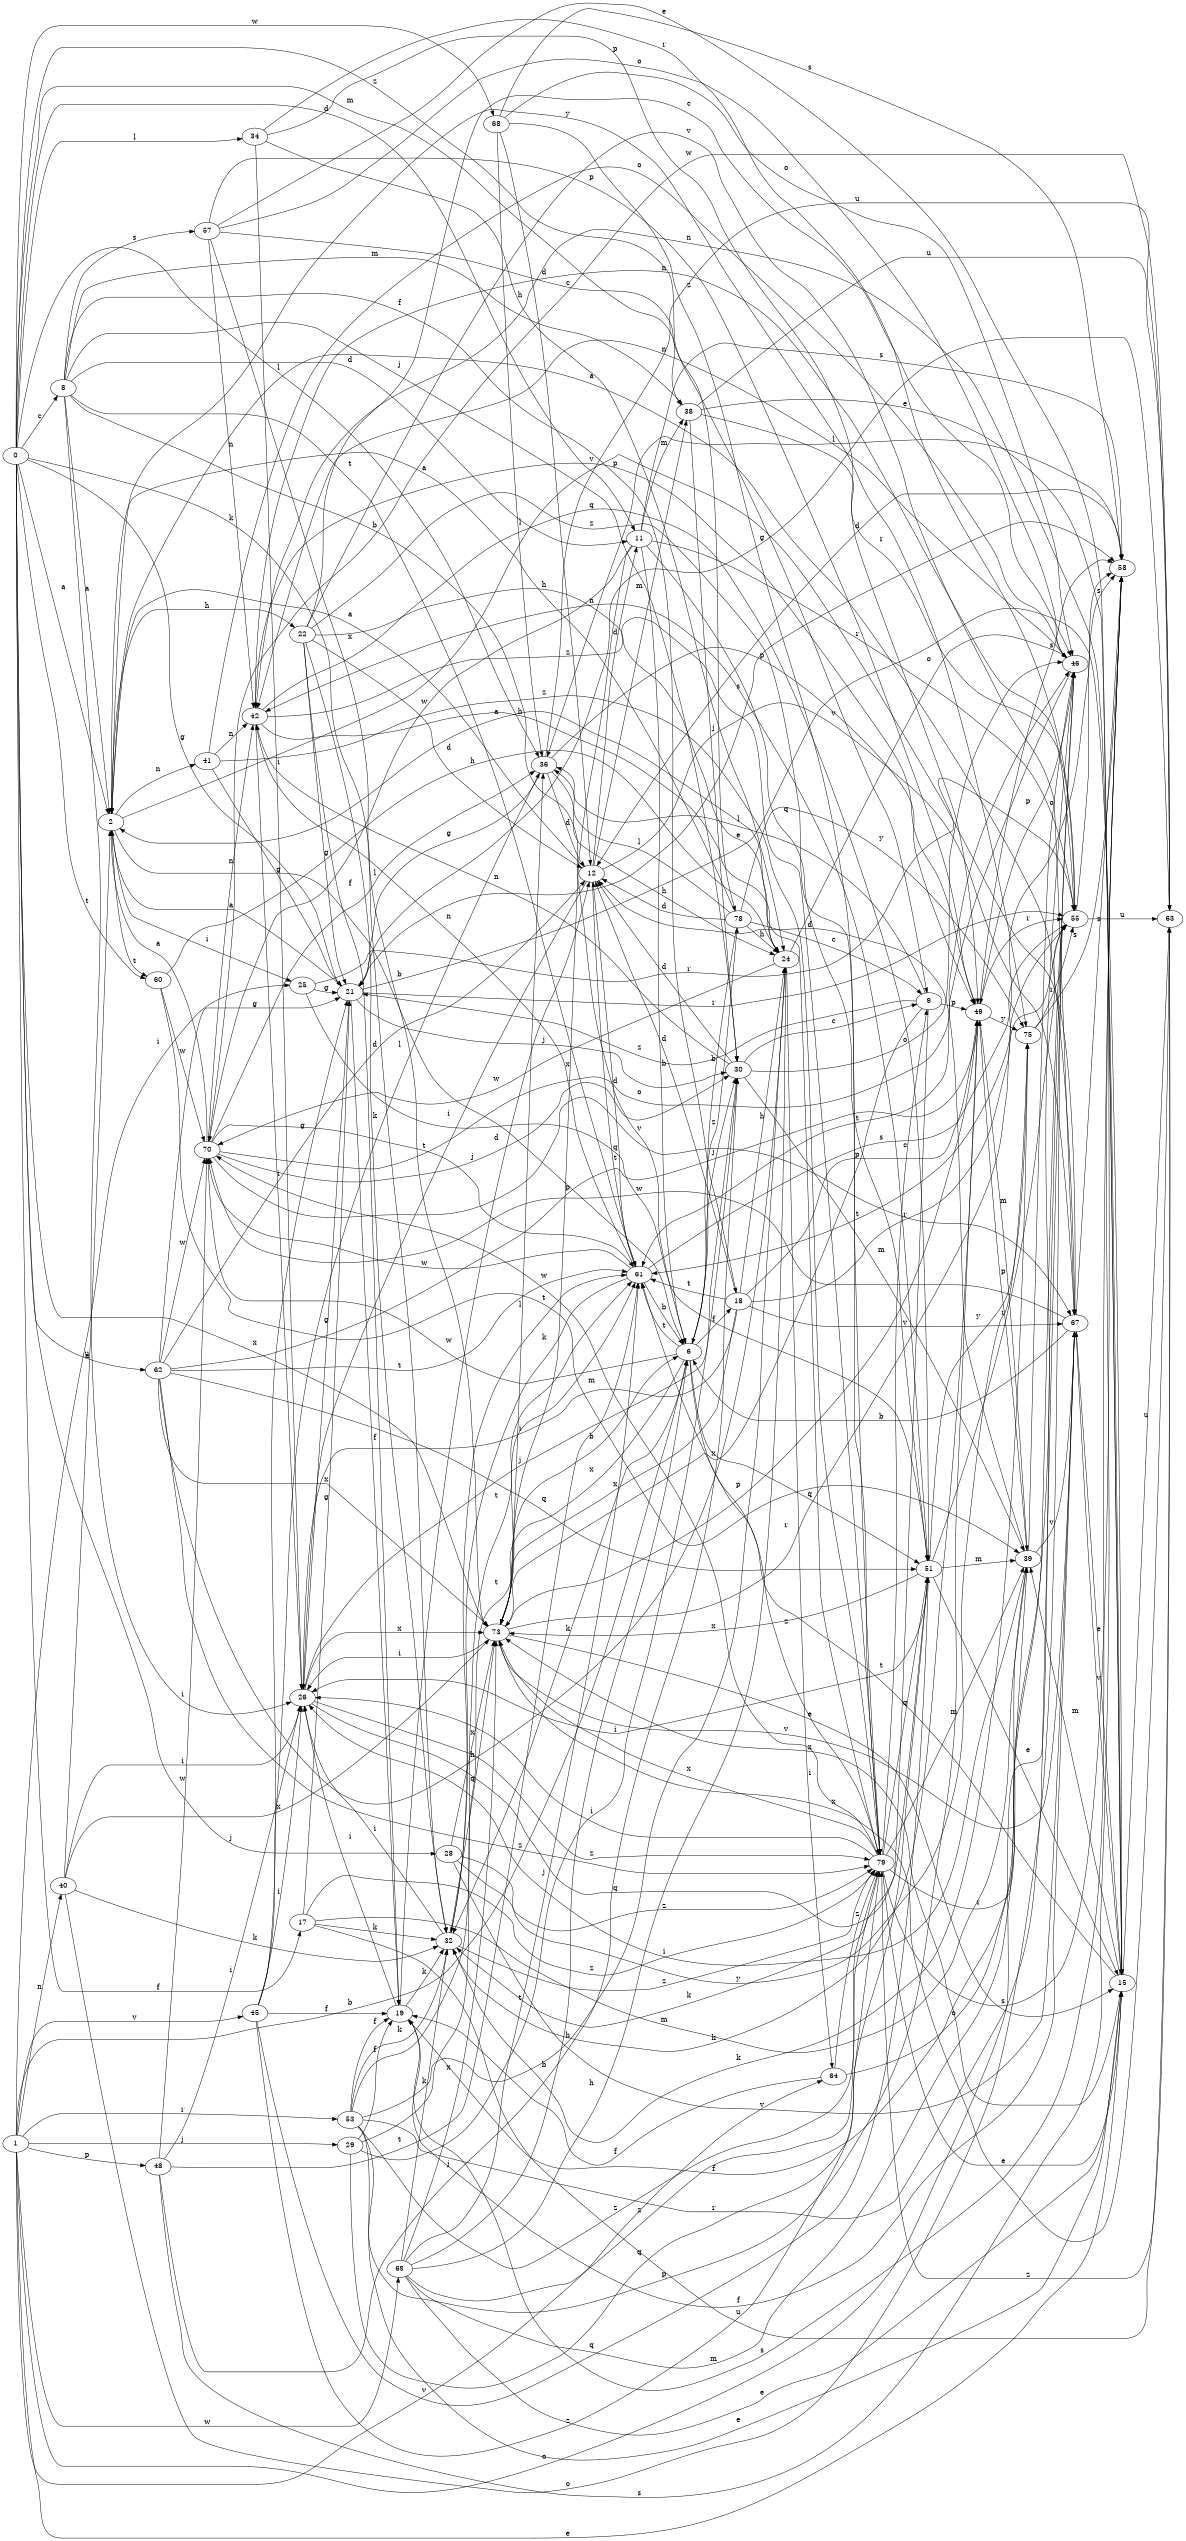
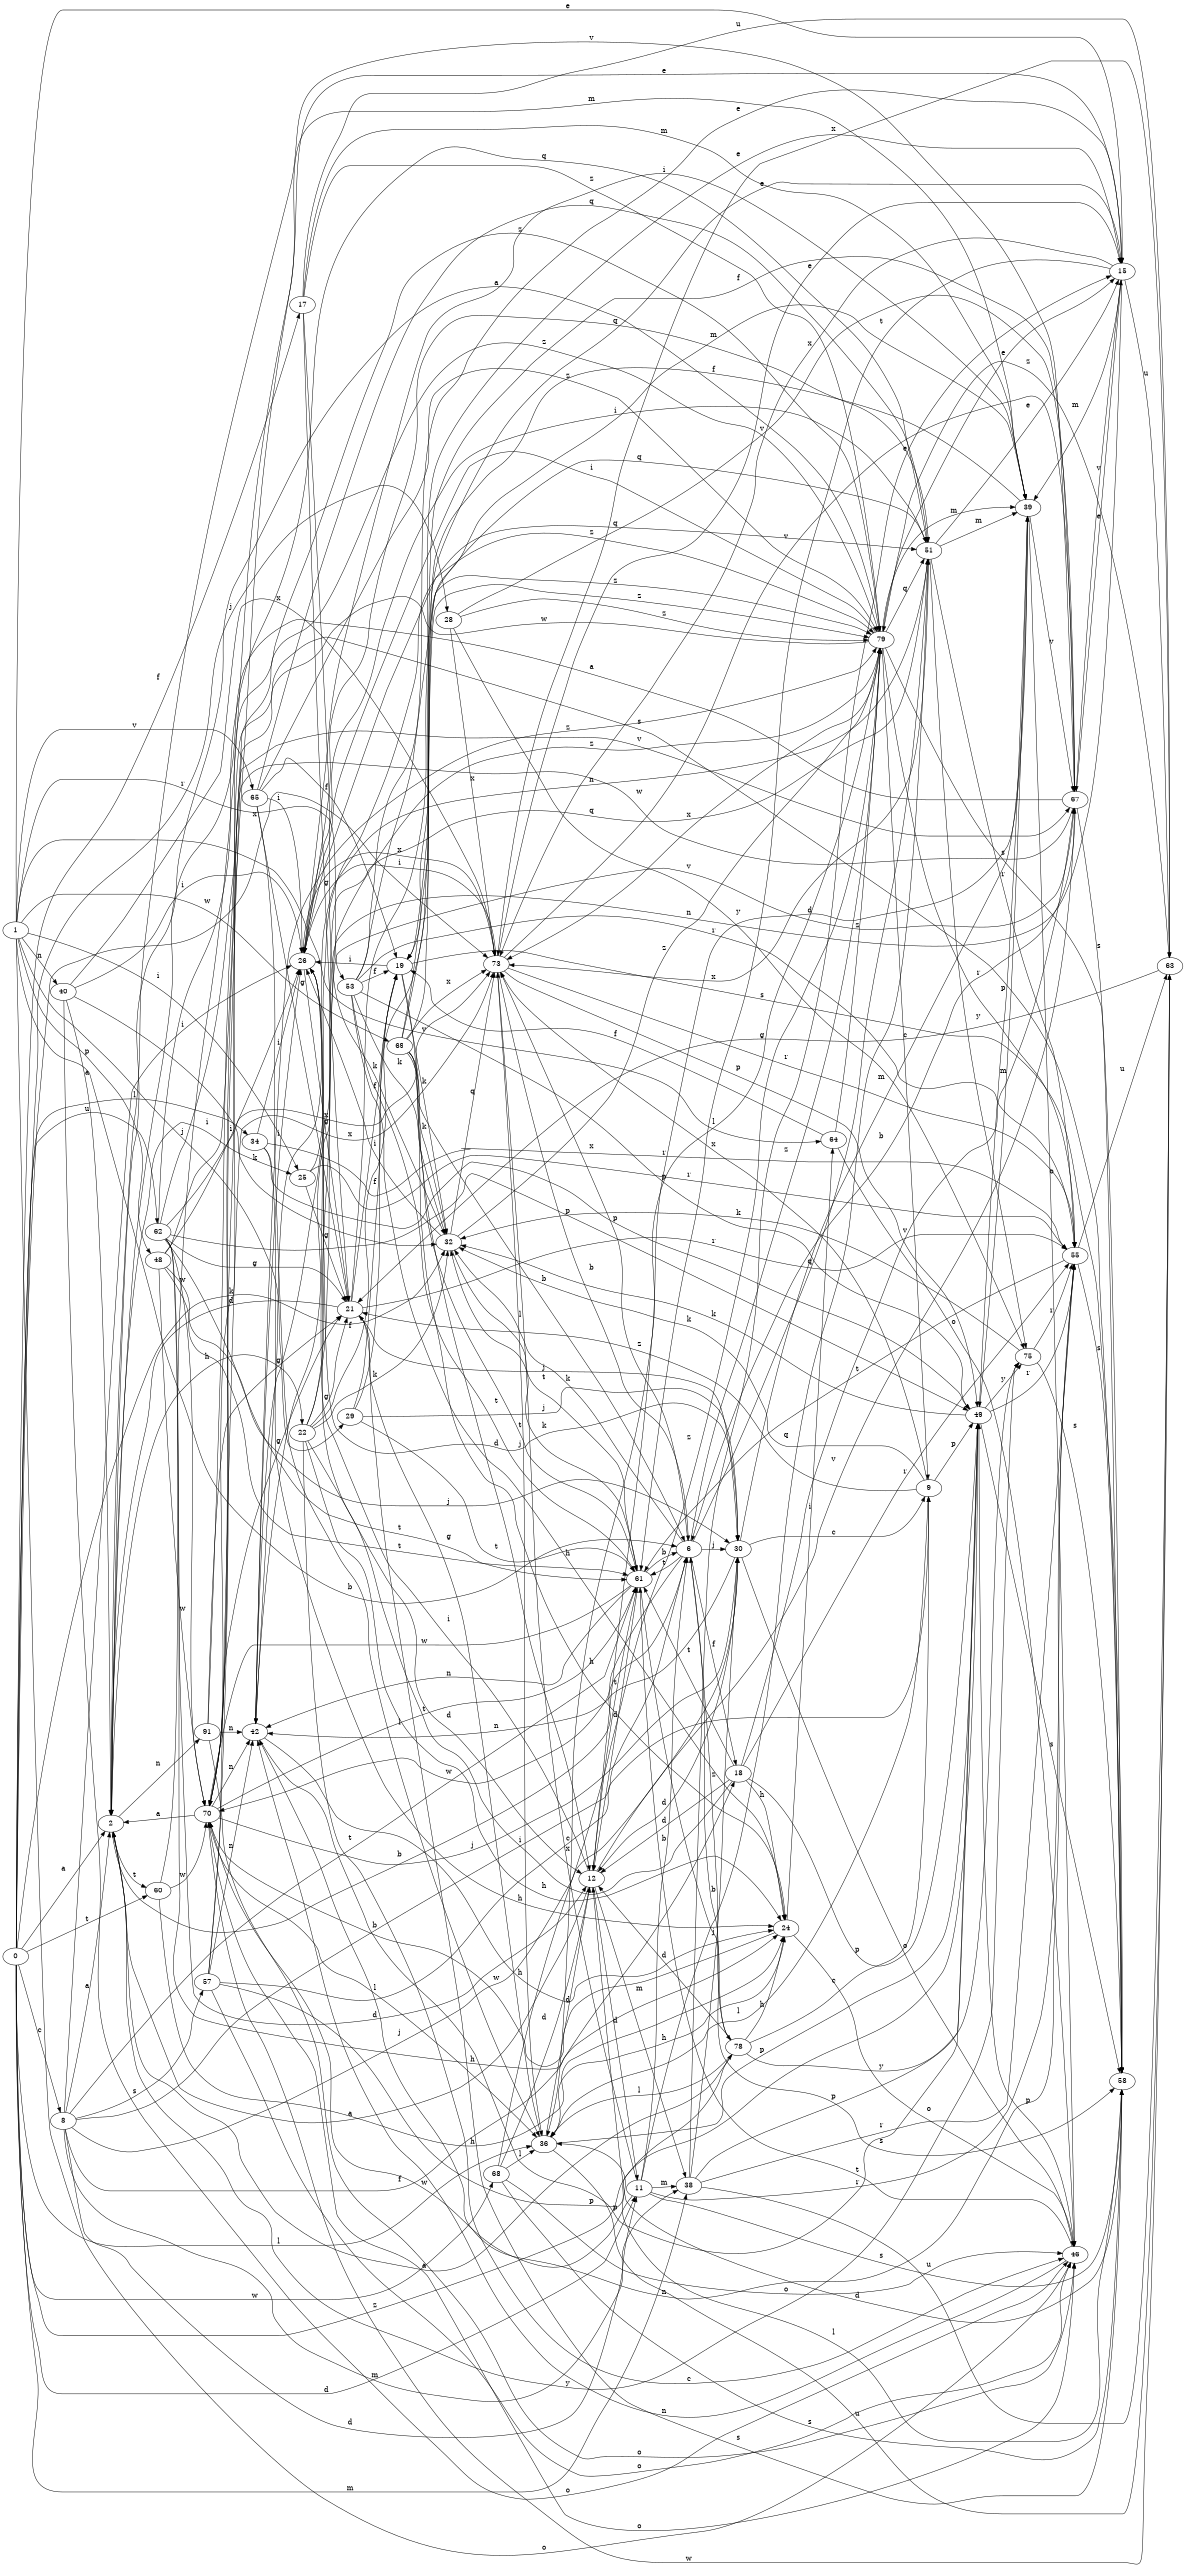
edge "0" -> "21": now "70" -> "21"
node "41": label "41" -> "91"
edge "21" -> "2": label "a" -> "d"
edge "79" -> "36": added, label "l"
edge "18" -> "73": removed, label "x"
node "45": label "45" -> "65"
edge "38" -> "49": added, label "p"
